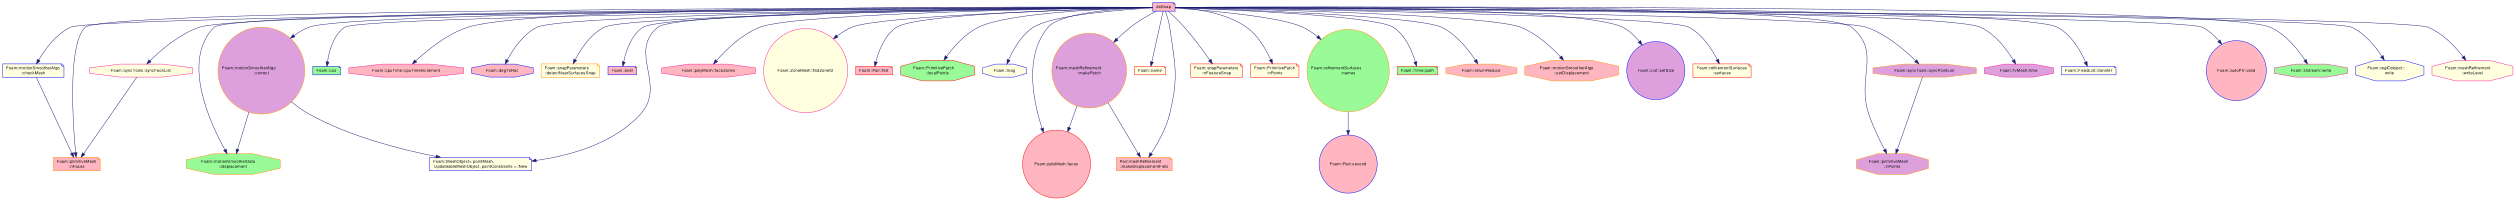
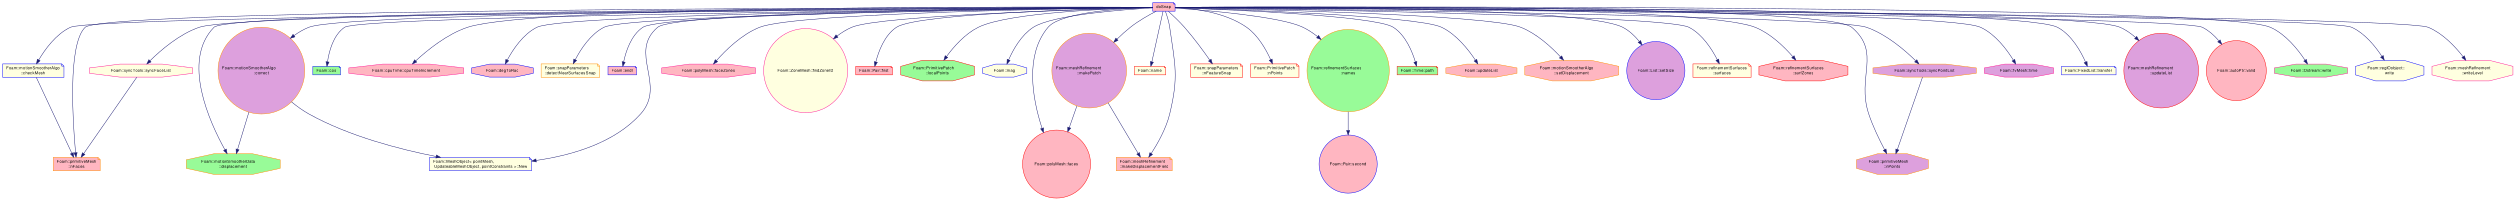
node "Foam::returnReduce": label "Foam::returnReduce" -> "Foam::updateList"
node "Foam::refinementSurfaces ::surfZones": added
node "Foam::meshRefinement ::updateList": added
node "Foam::autoPtr::valid": color blue -> red
node "Pair::meshRefinement ::makeDisplacementField": label "Pair::meshRefinement ::makeDisplacementField" -> "Foam::meshRefinement ::makeDisplacementField"
